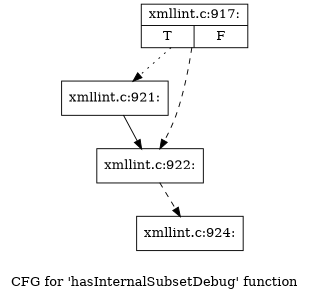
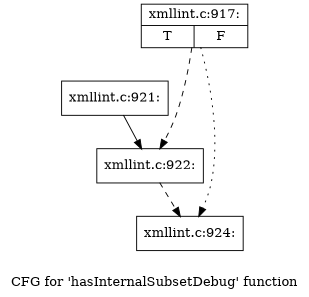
edge "xmllint.c:917:" -> "xmllint.c:921:": now "xmllint.c:917:" -> "xmllint.c:924:"
